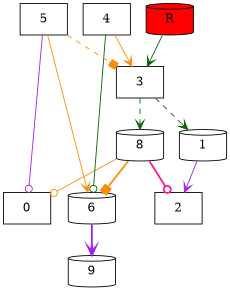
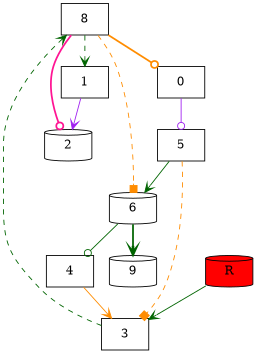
edge "5" -> "6": color darkorange -> darkgreen
edge "5" -> "0": reversed
edge "4" -> "6": reversed
edge "3" -> "1": now "8" -> "1"
node "8": shape cylinder -> box
node "1": shape cylinder -> box
edge "8" -> "6": style bold -> dashed
edge "8" -> "0": style solid -> bold
node "2": shape box -> cylinder
edge "6" -> "9": color purple -> darkgreen
